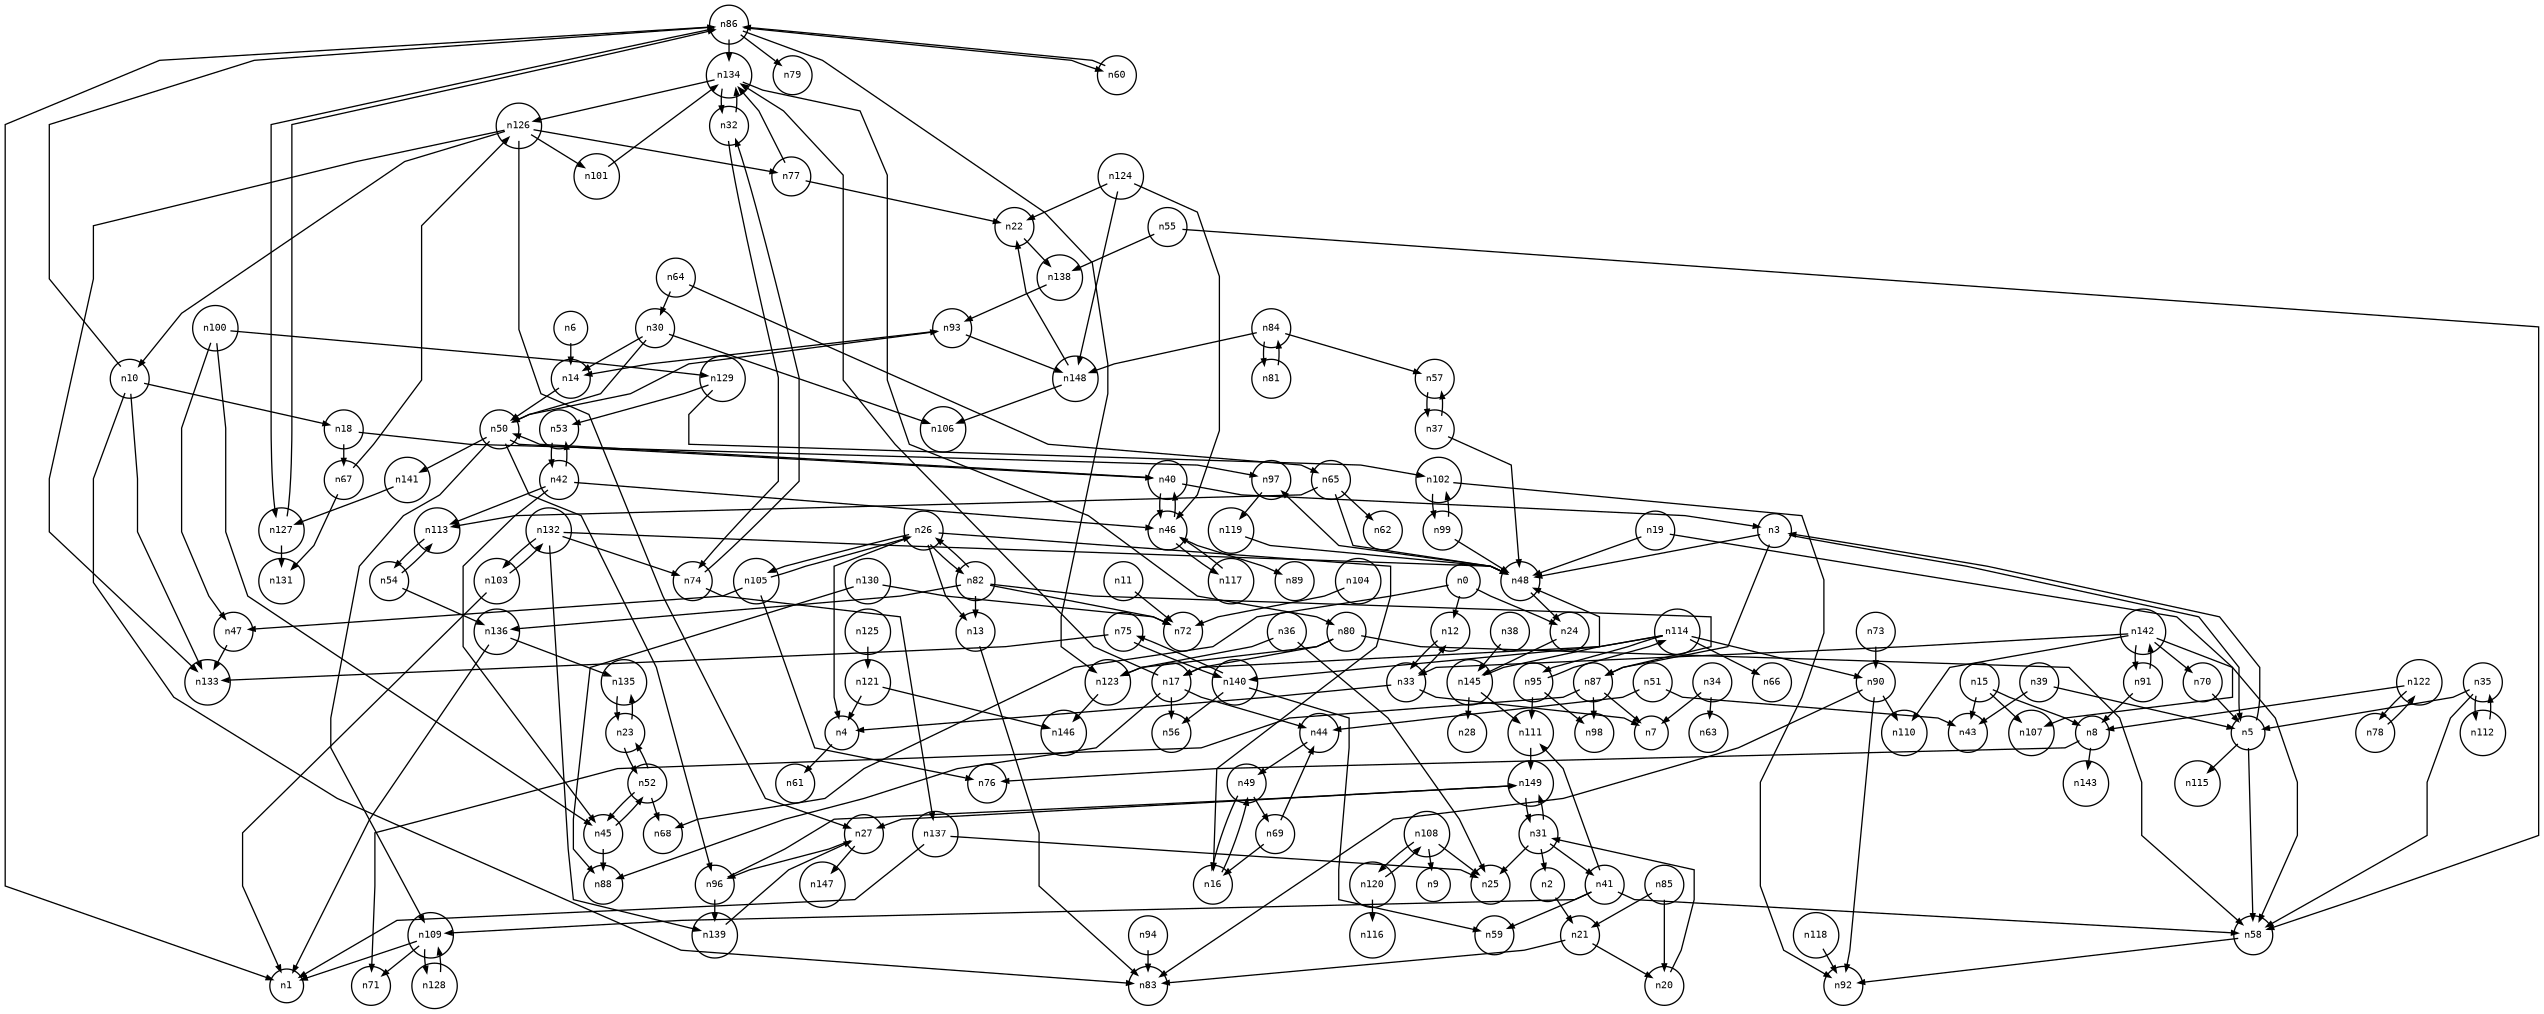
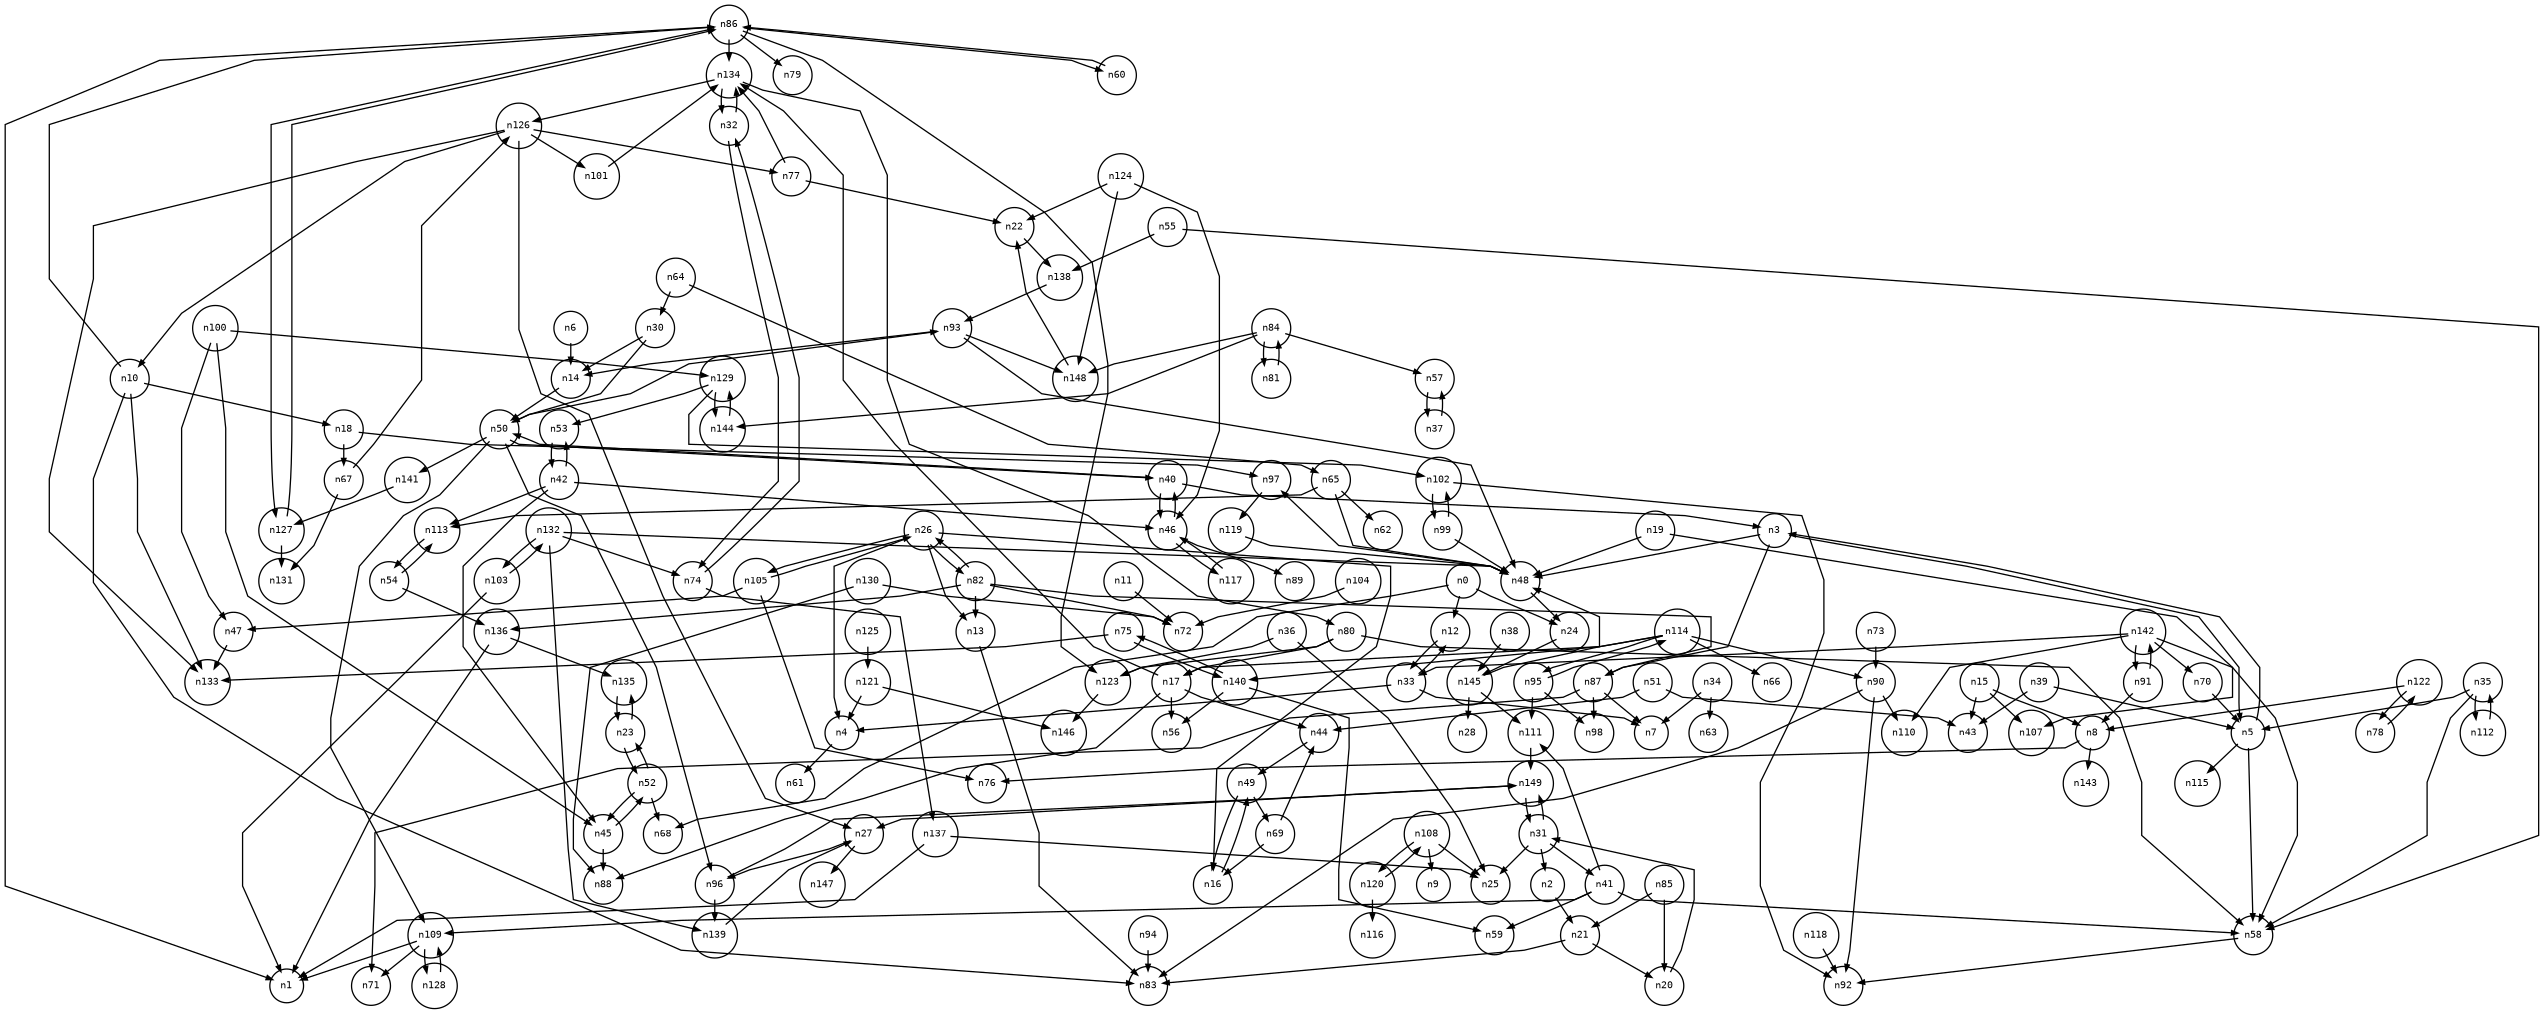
node "n144": added
node "n106": removed
edge "n37" -> "n48": now "n93" -> "n48"
